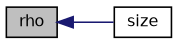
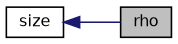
edge "size" -> "rho": reversed
